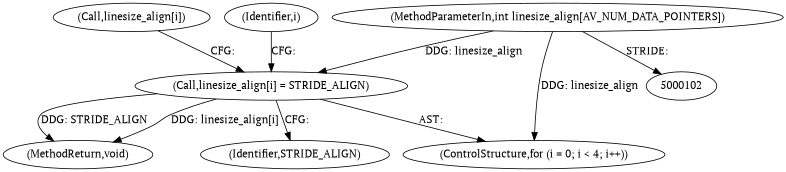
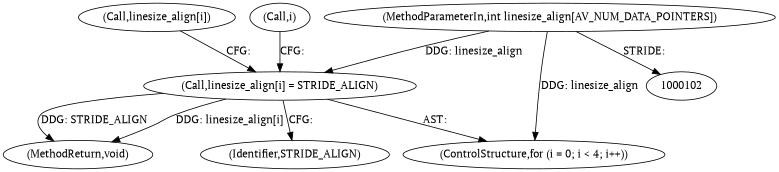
node "(Identifier,i)": label "(Identifier,i)" -> "(Call,i)"
node "5000102": label "5000102" -> "1000102"
